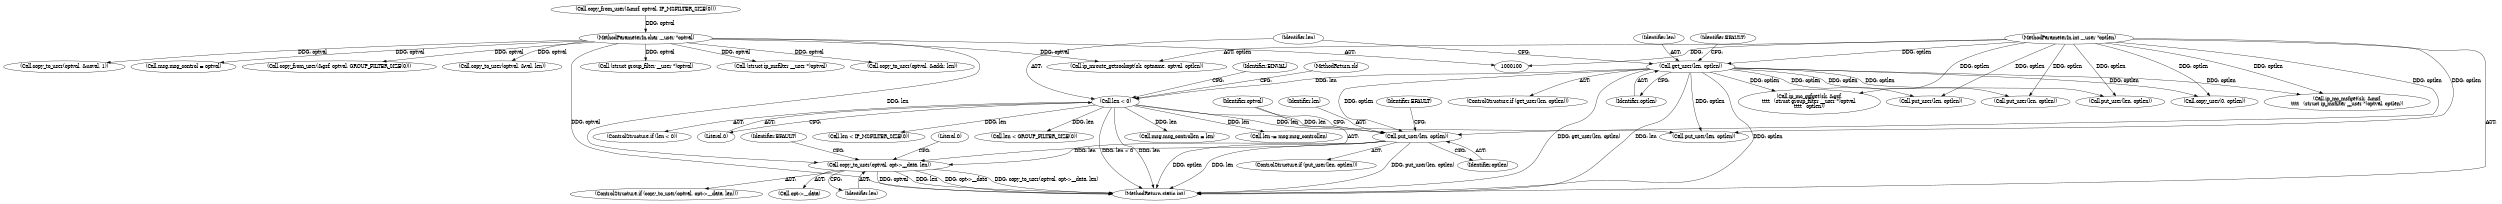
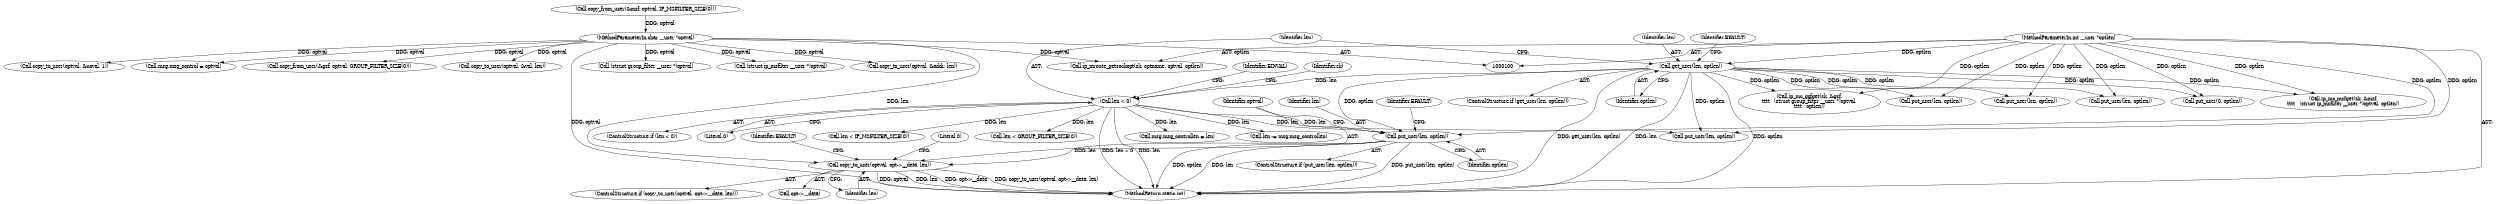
edge "(MethodParameterIn,int __user *optlen)" -> "1000100": label "DDG: " -> "AST: "
node "(MethodReturn,sk)": label "(MethodReturn,sk)" -> "(Identifier,sk)"
node "(Call,copy_user(0, optlen))": label "(Call,copy_user(0, optlen))" -> "(Call,put_user(0, optlen))"
